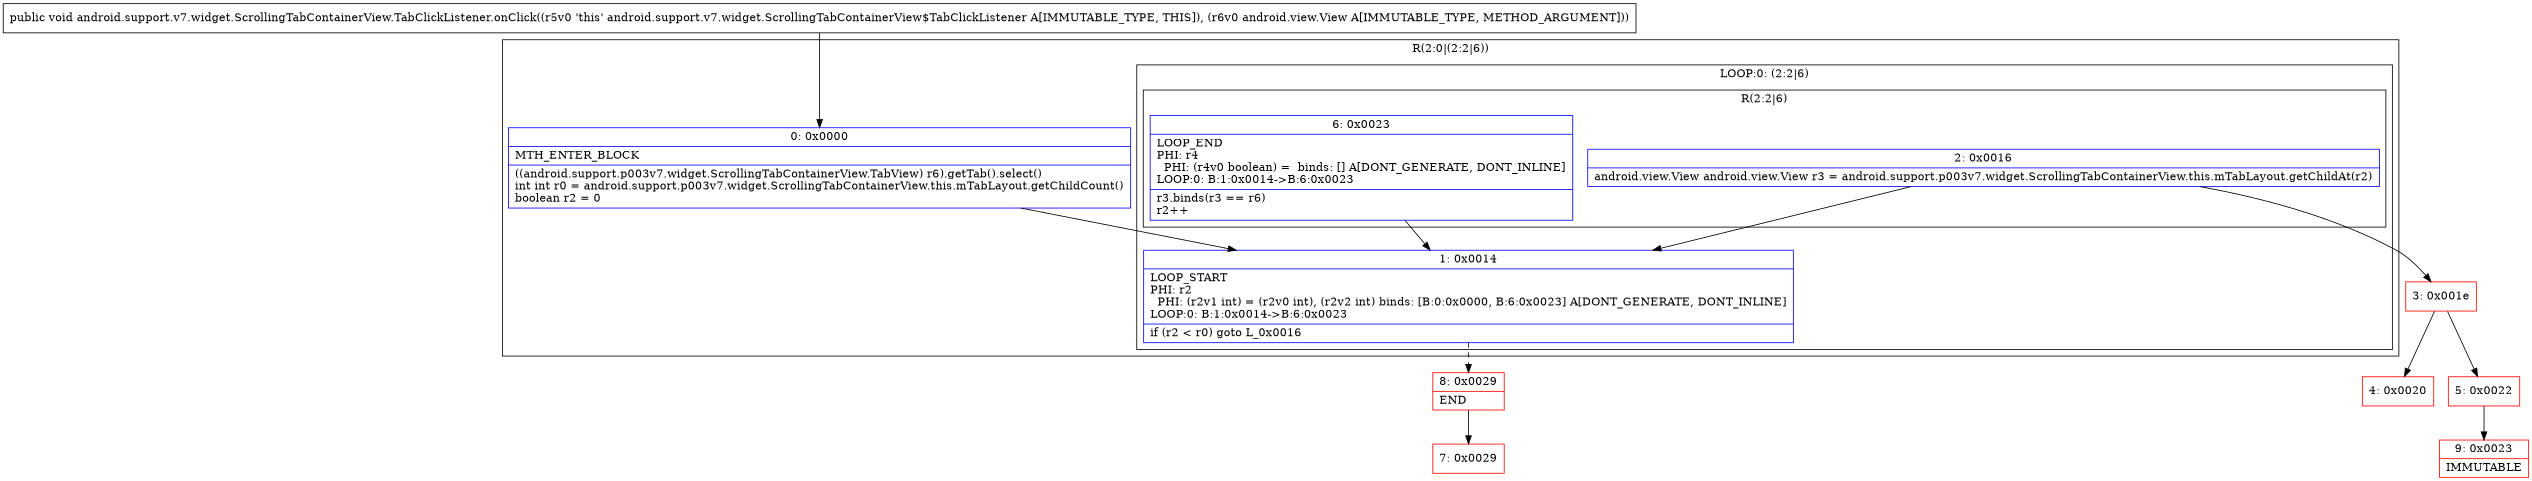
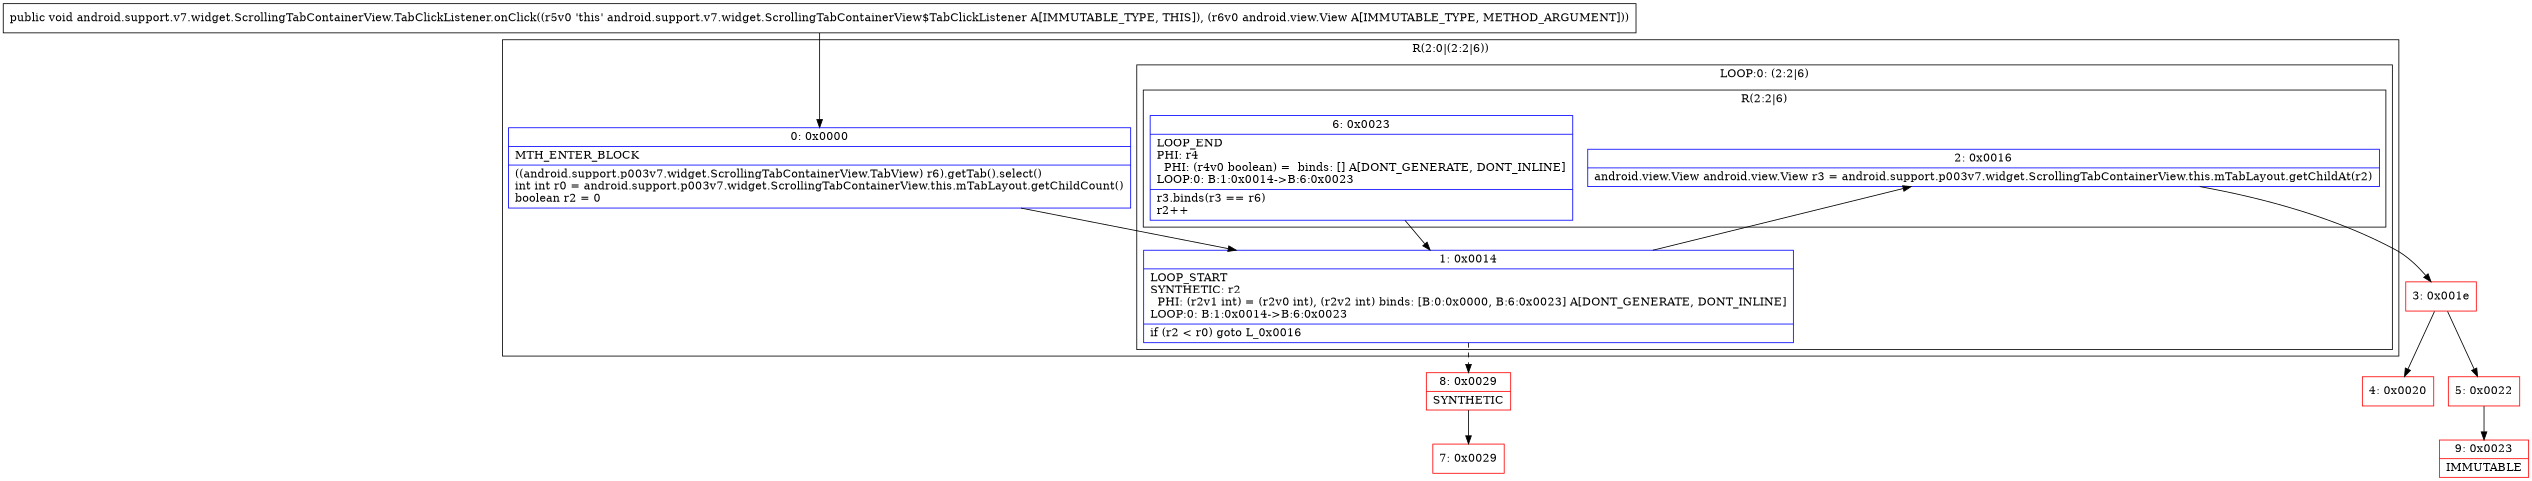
edge "2: 0x0016" -> "1: 0x0014": reversed
node "1: 0x0014": text "PHI: r2" -> "SYNTHETIC: r2"
node "8: 0x0029": text "END" -> "SYNTHETIC"
